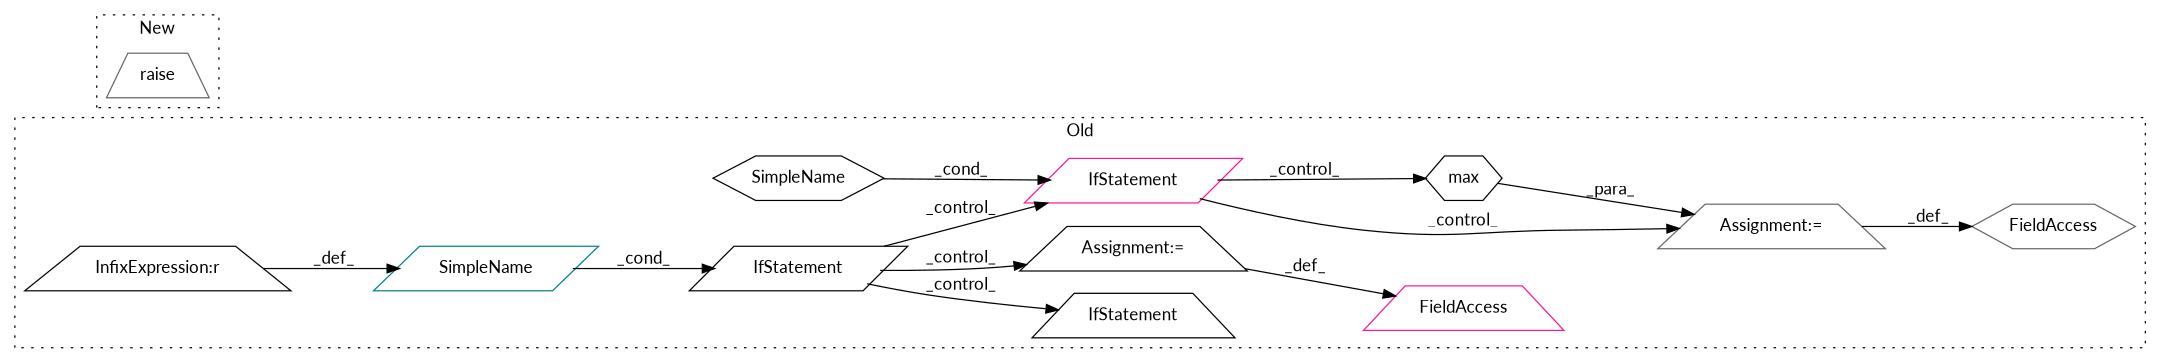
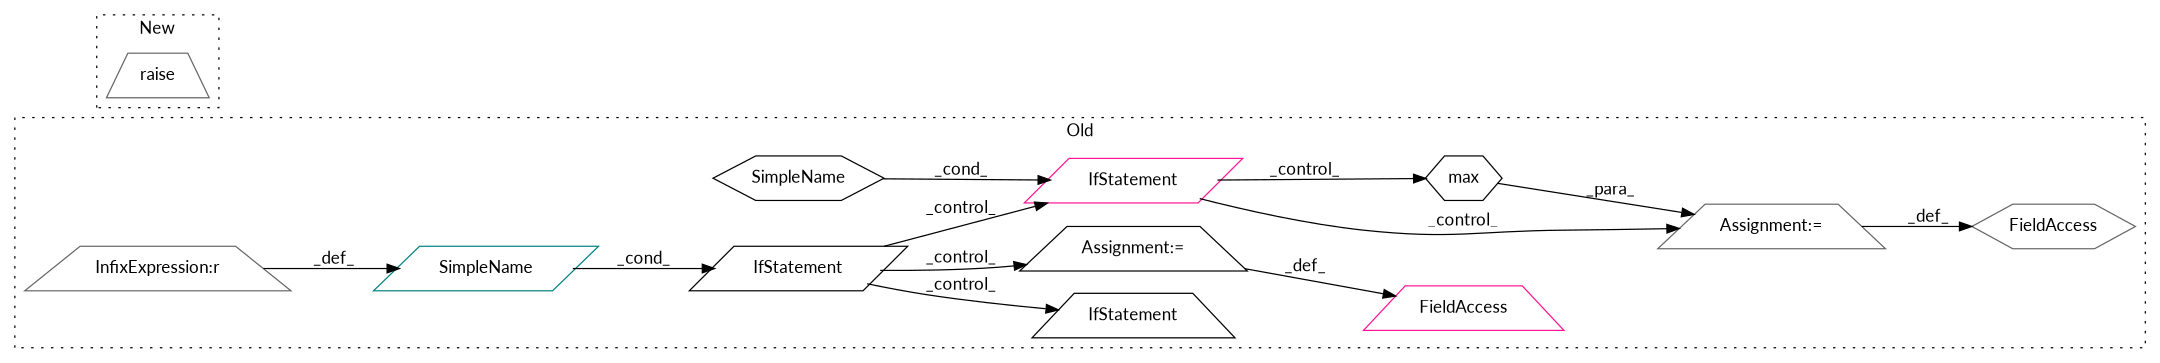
node "InfixExpression:r": color black -> gray40
